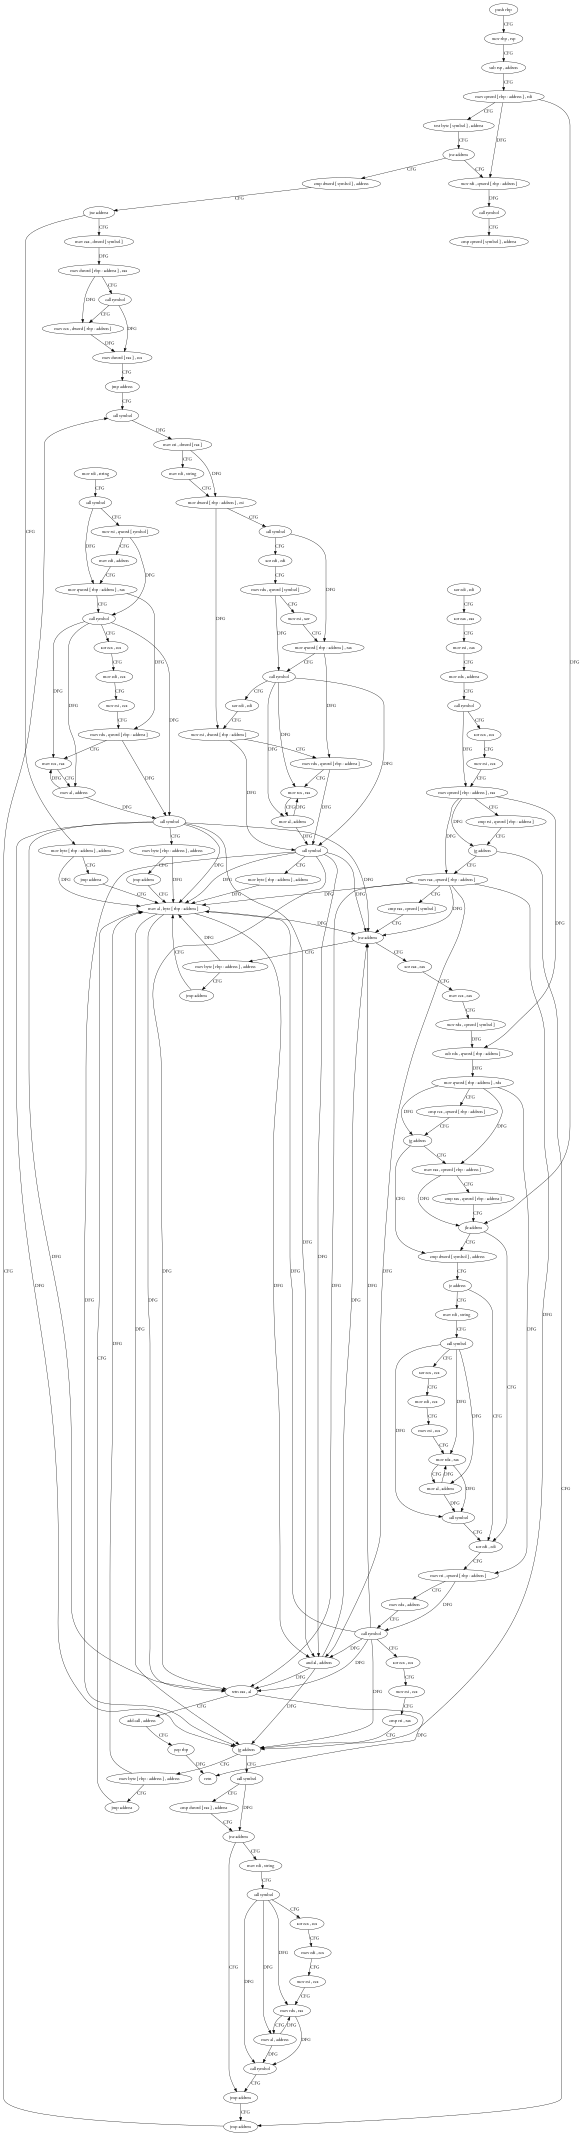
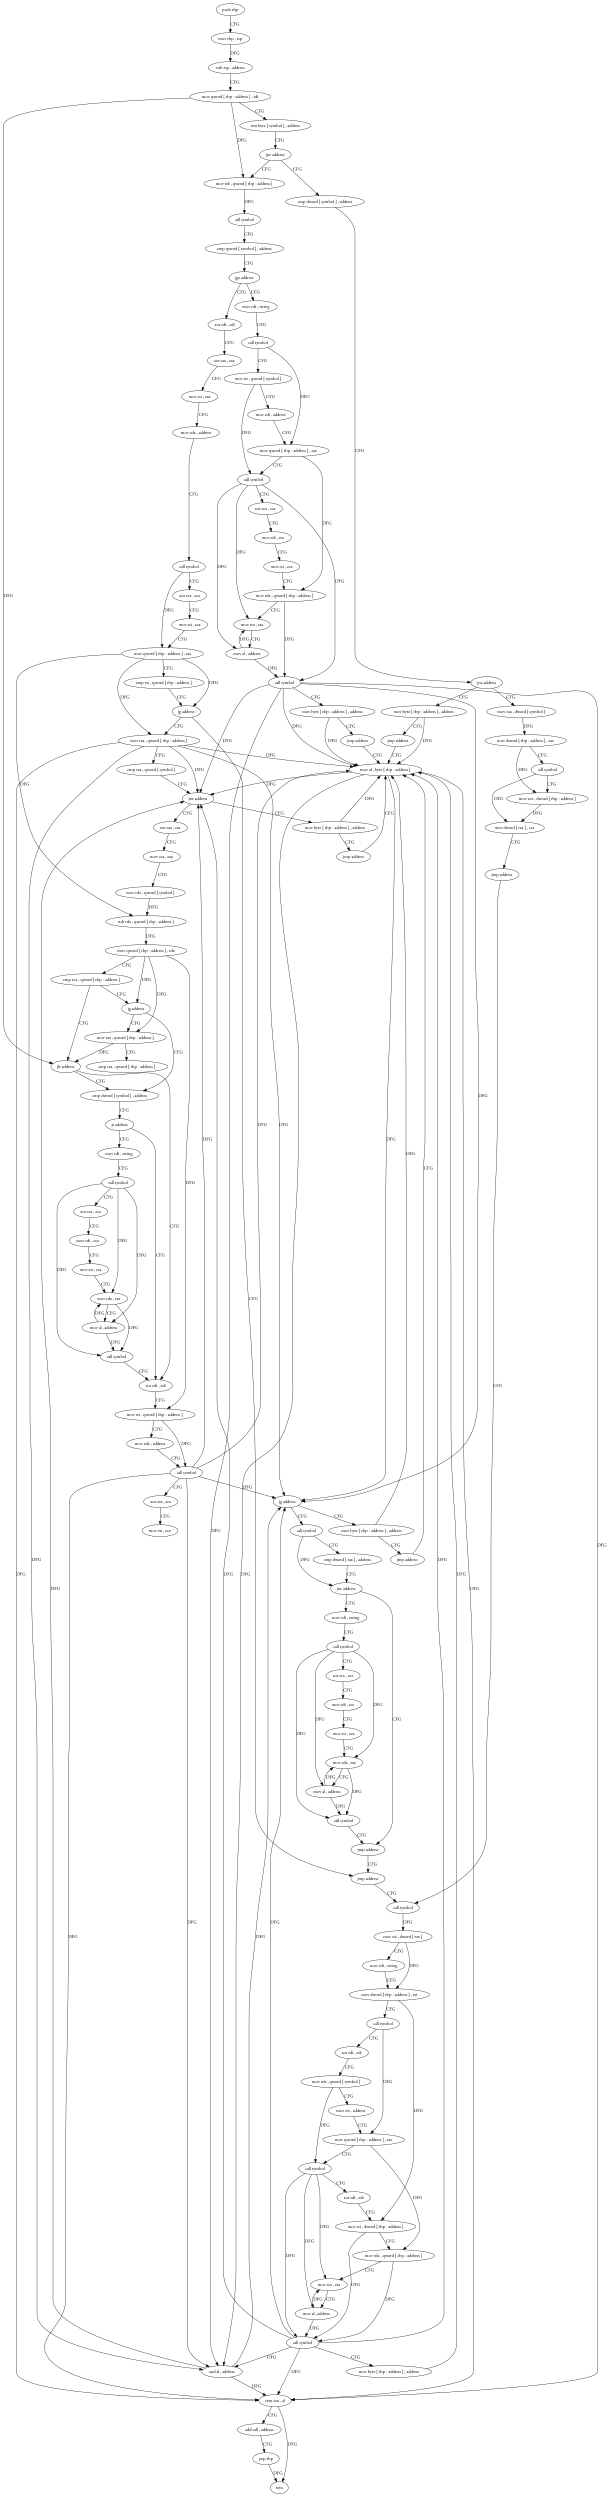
edge "mov rbp , rsp" -> "sub rsp , address": label "CFG" -> "DFG"
node "jge address": added
node "mov esi , xor": label "mov esi , xor" -> "mov esi , address"
edge "cmp rax , qword [ rbp - address ]" -> "jle address": now "cmp rcx , qword [ rbp - address ]" -> "jle address"
node "cmp rsi , rax": removed
